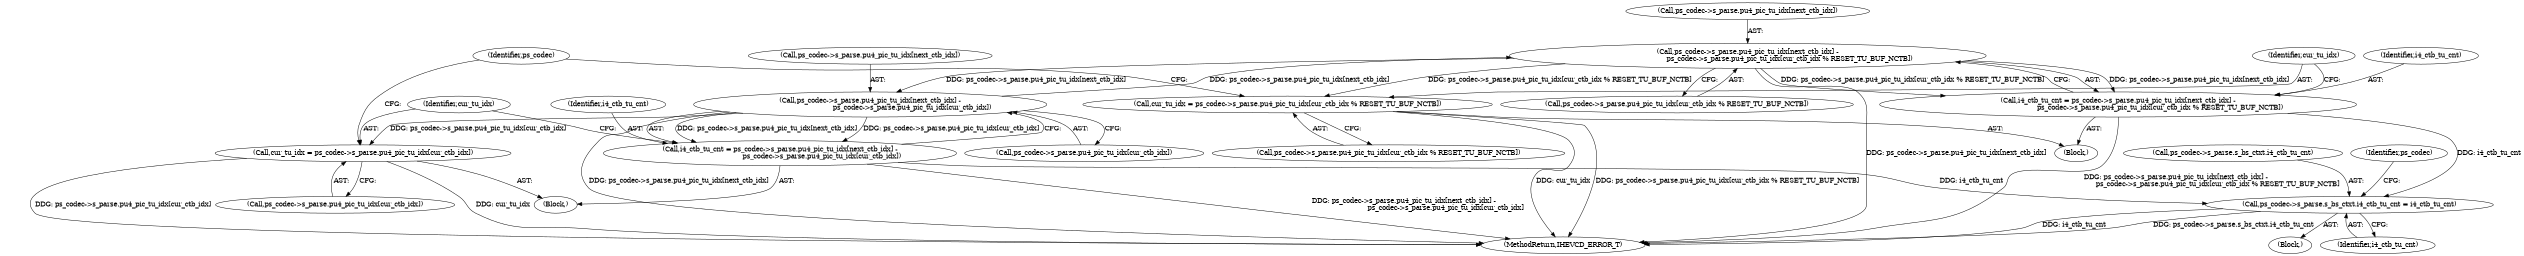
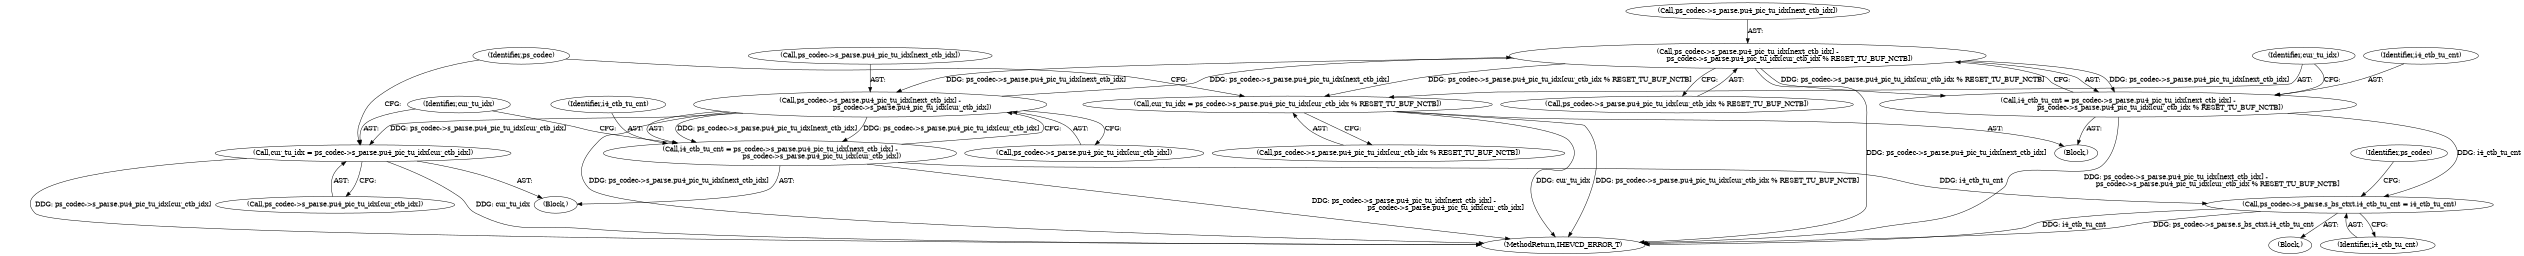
node "(Call,ps_codec->s_parse.s_bs_ctxt.i4_ctb_tu_cnt)": removed
